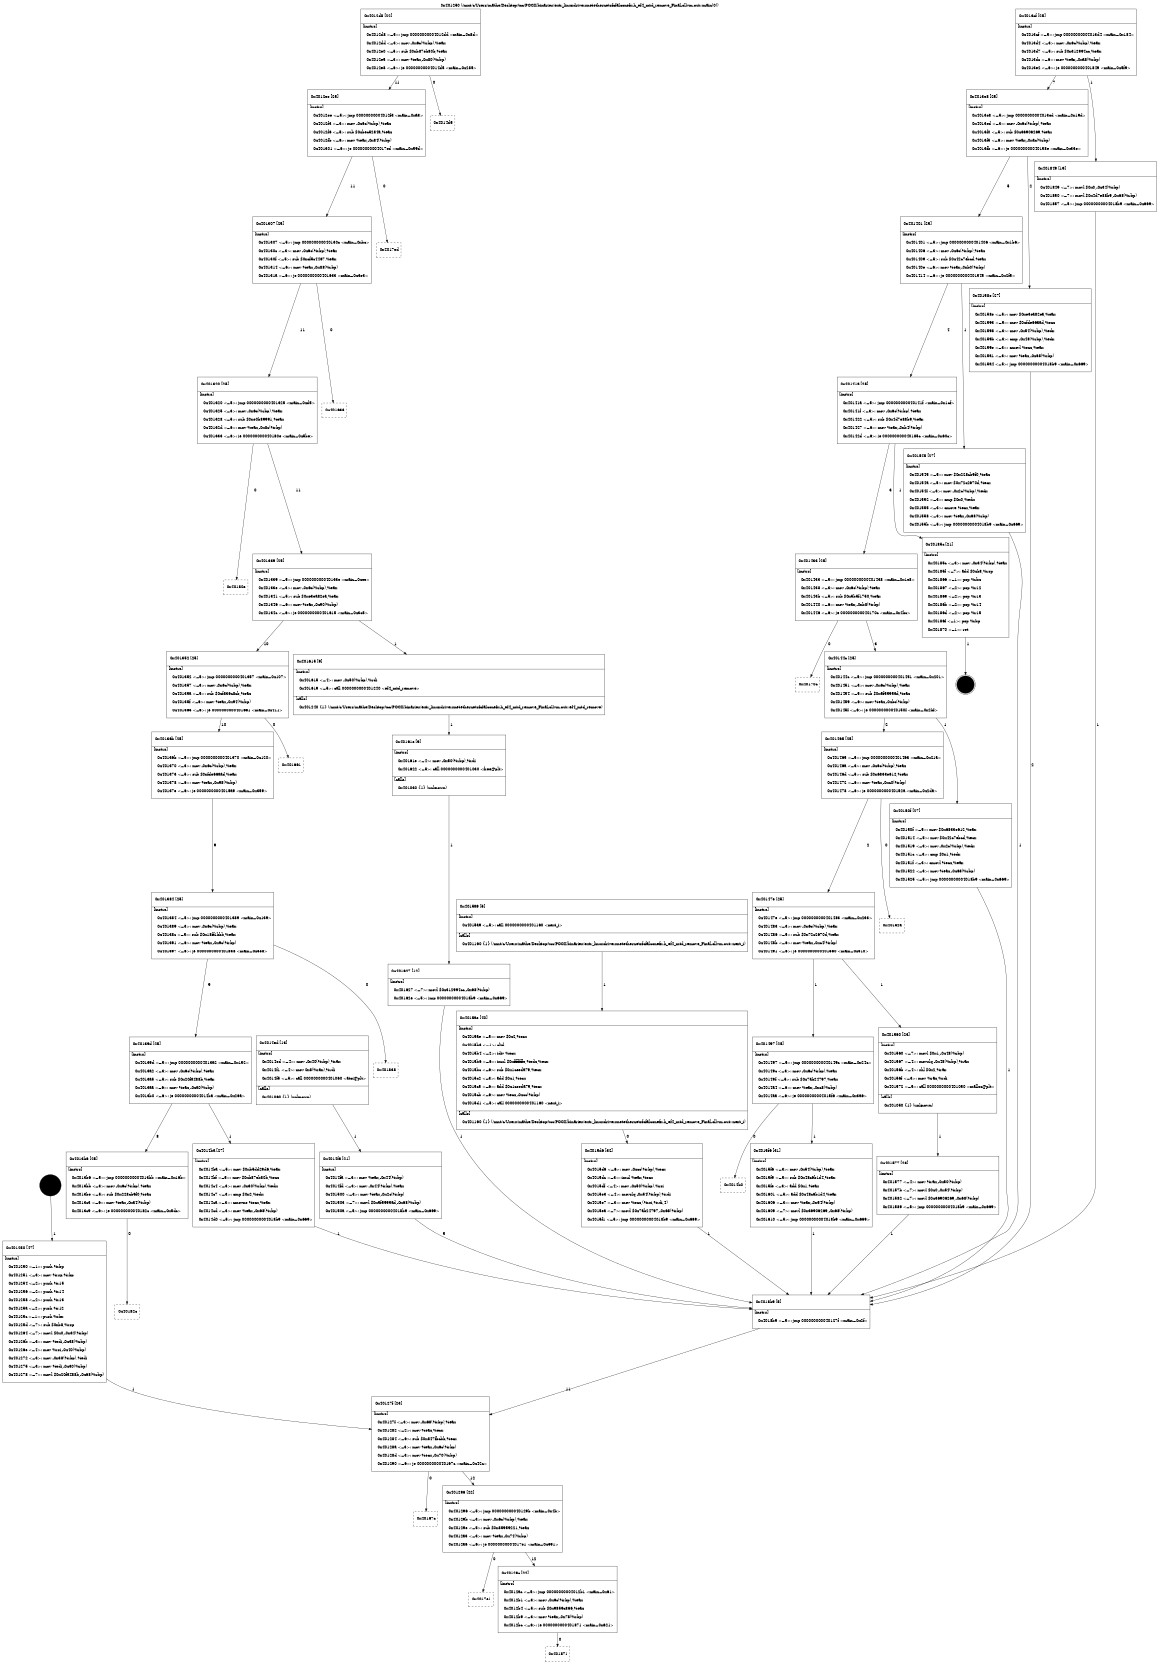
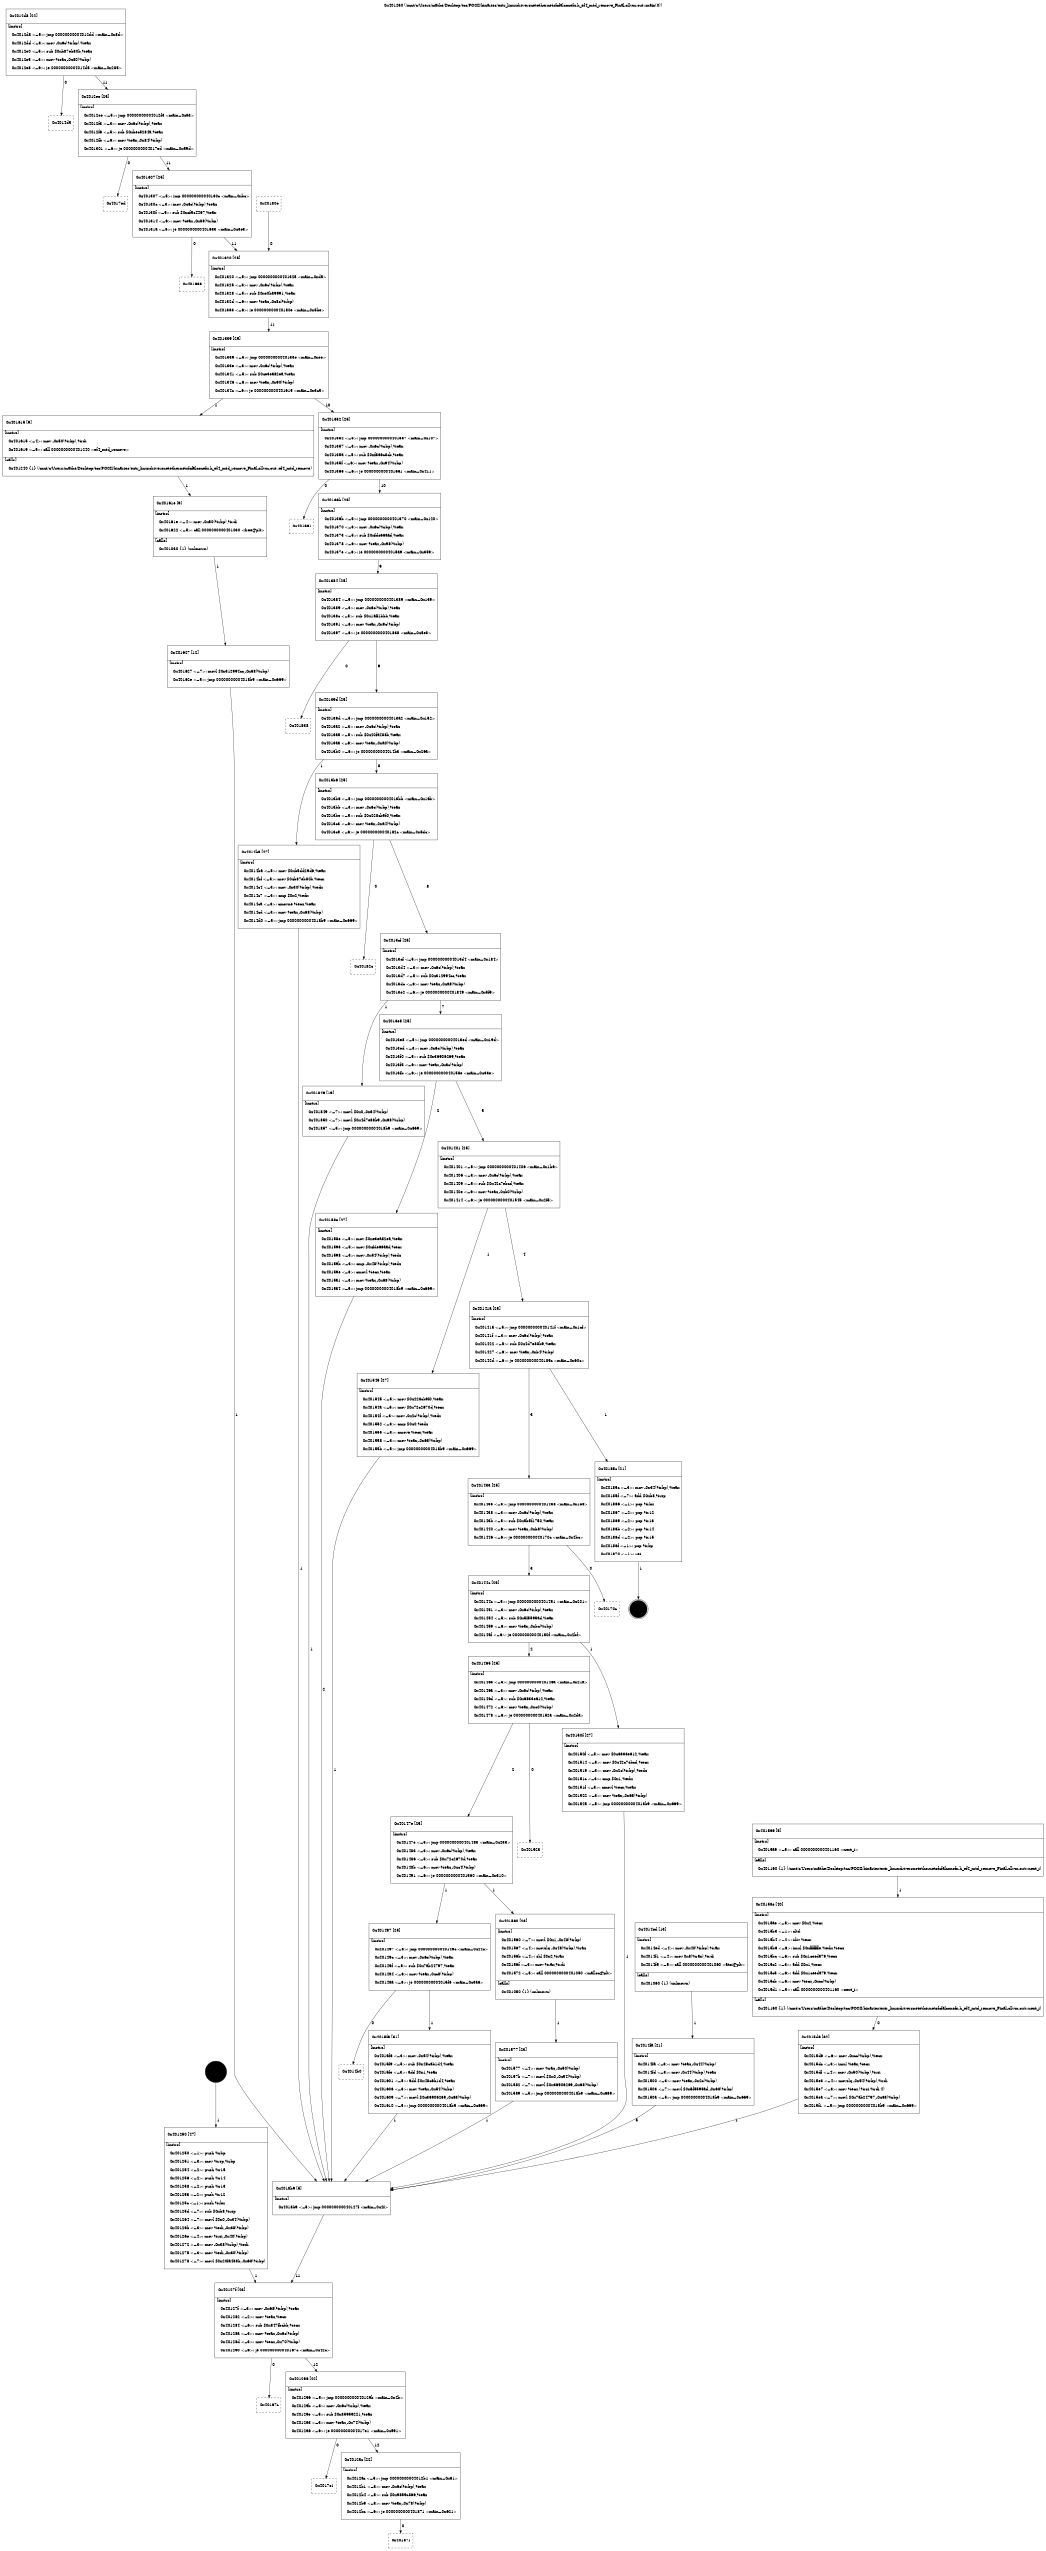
edge "0x401320 [25]" -> "0x40180e": reversed
edge "0x4013b6 [25]" -> "0x4013cf [25]": added, label "8"
